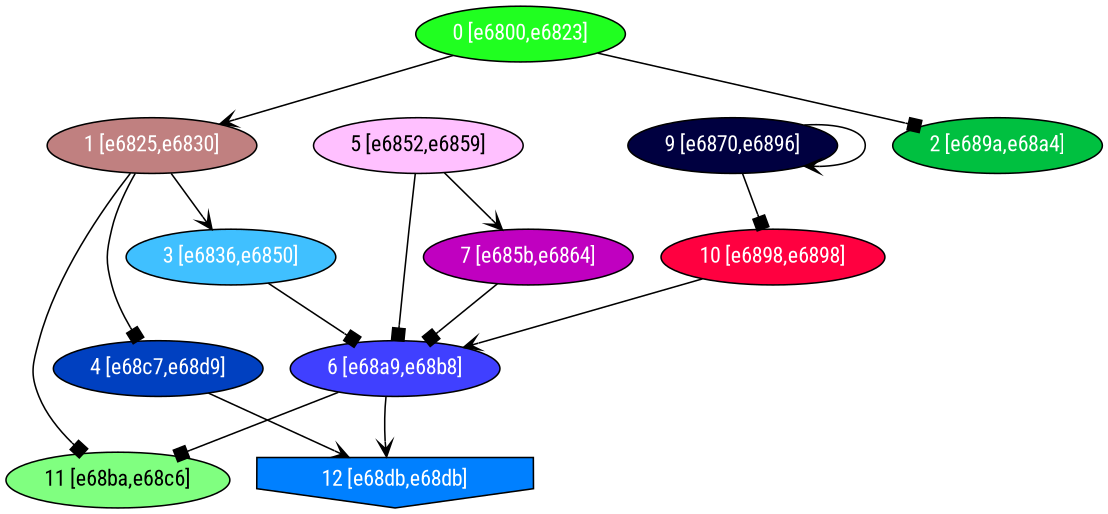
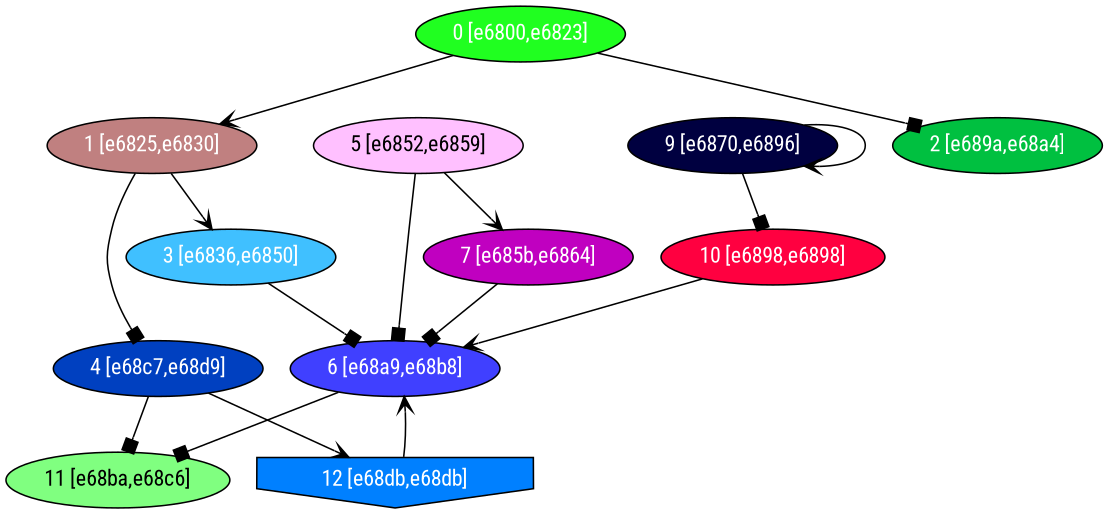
edge "1 [e6825,e6830]" -> "11 [e68ba,e68c6]": now "4 [e68c7,e68d9]" -> "11 [e68ba,e68c6]"
edge "6 [e68a9,e68b8]" -> "12 [e68db,e68db]": reversed
